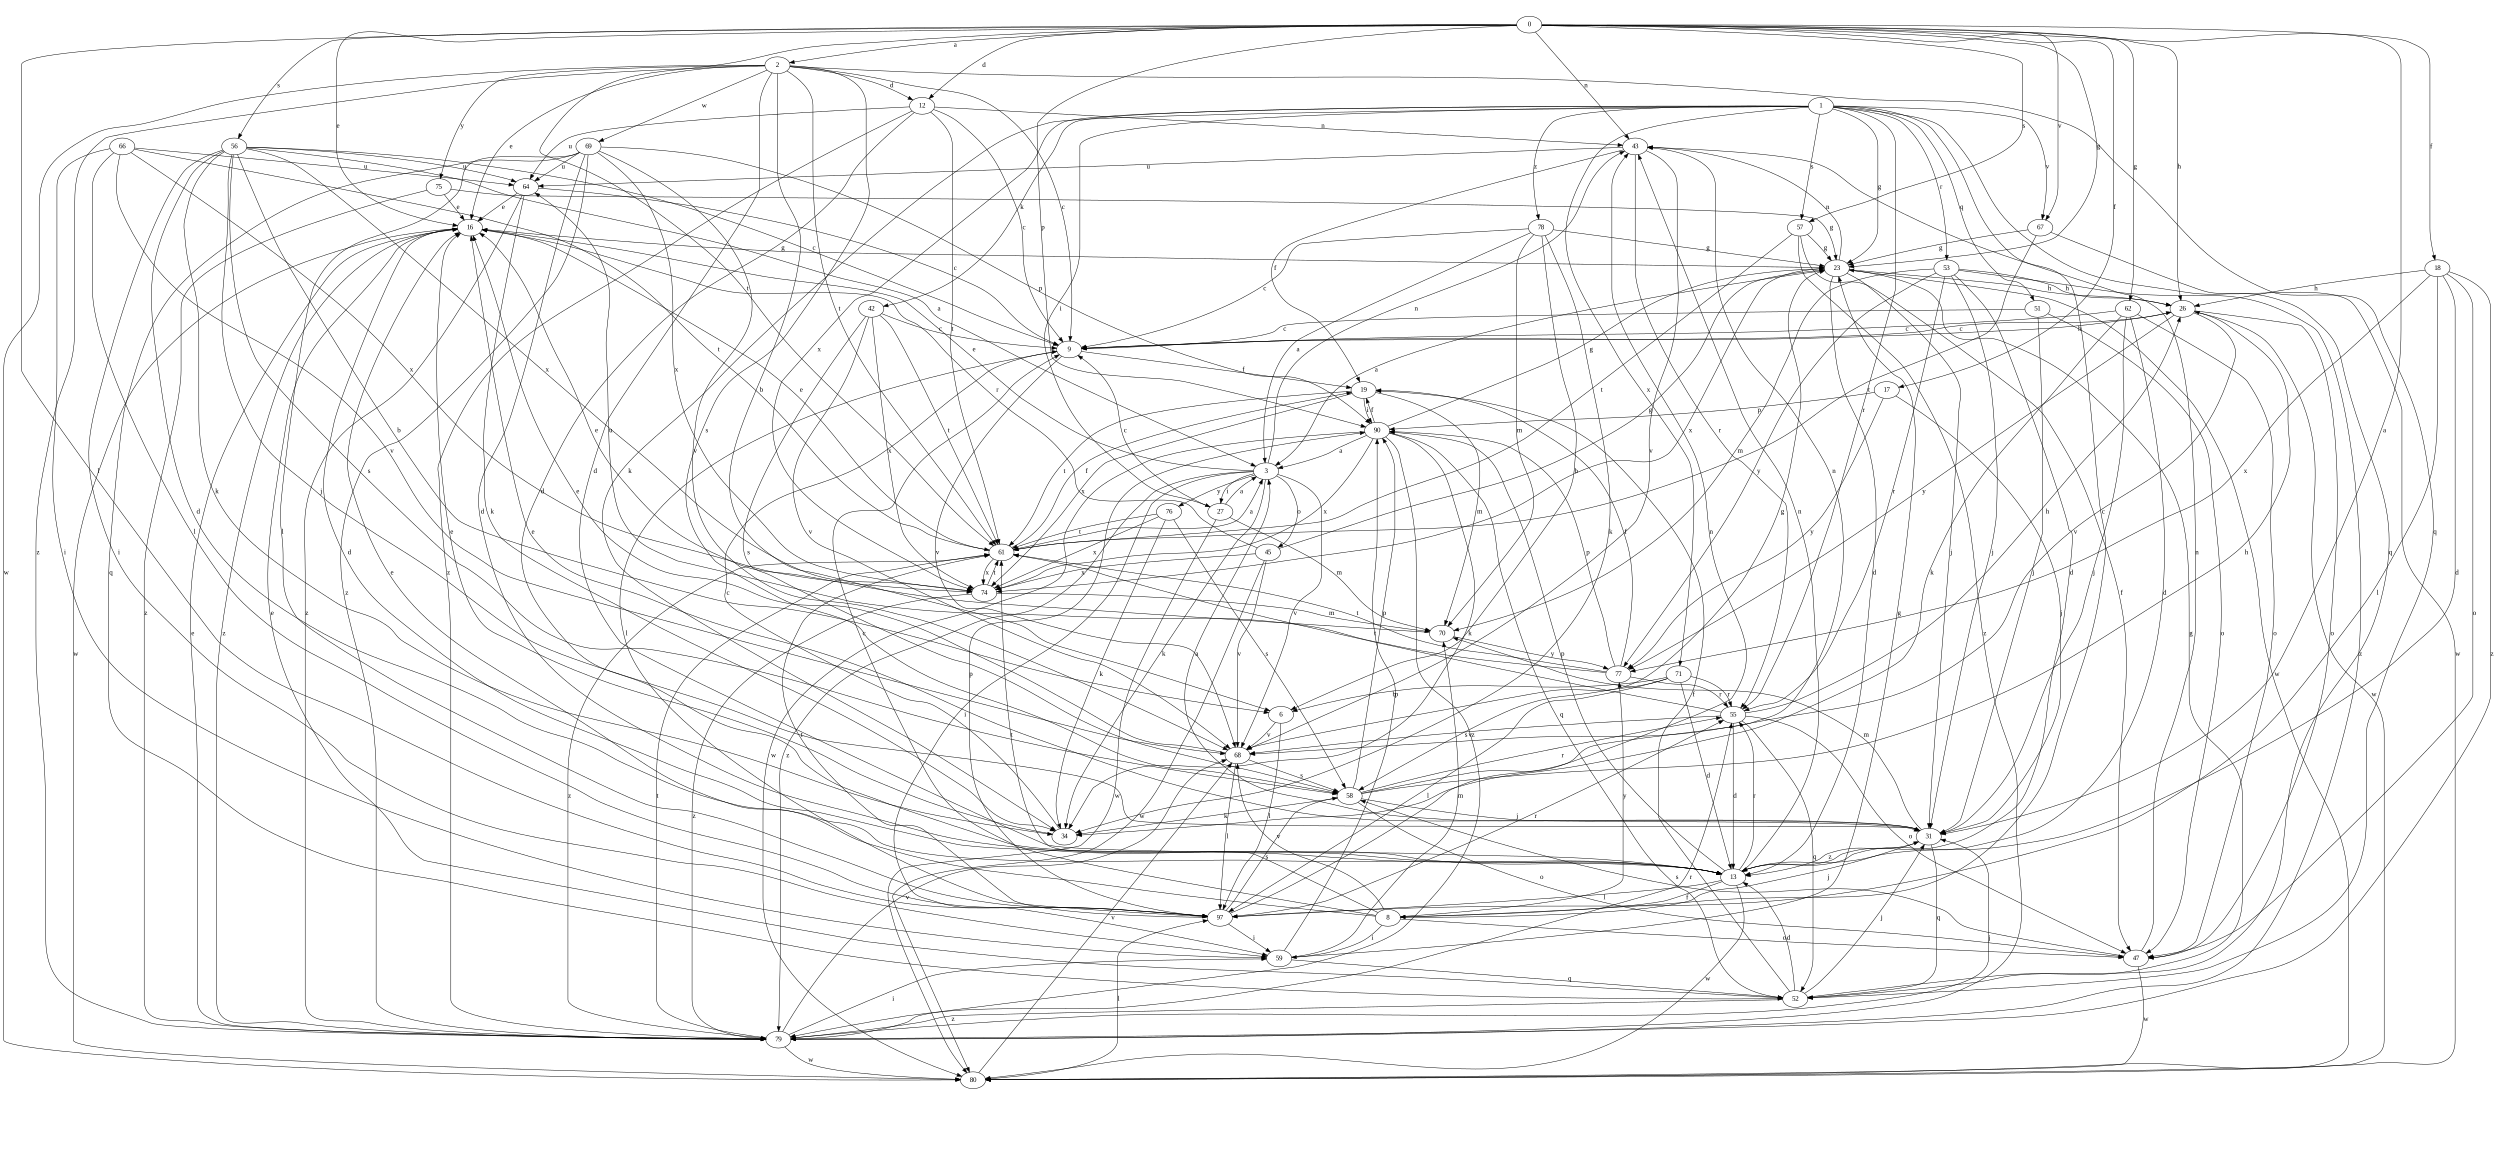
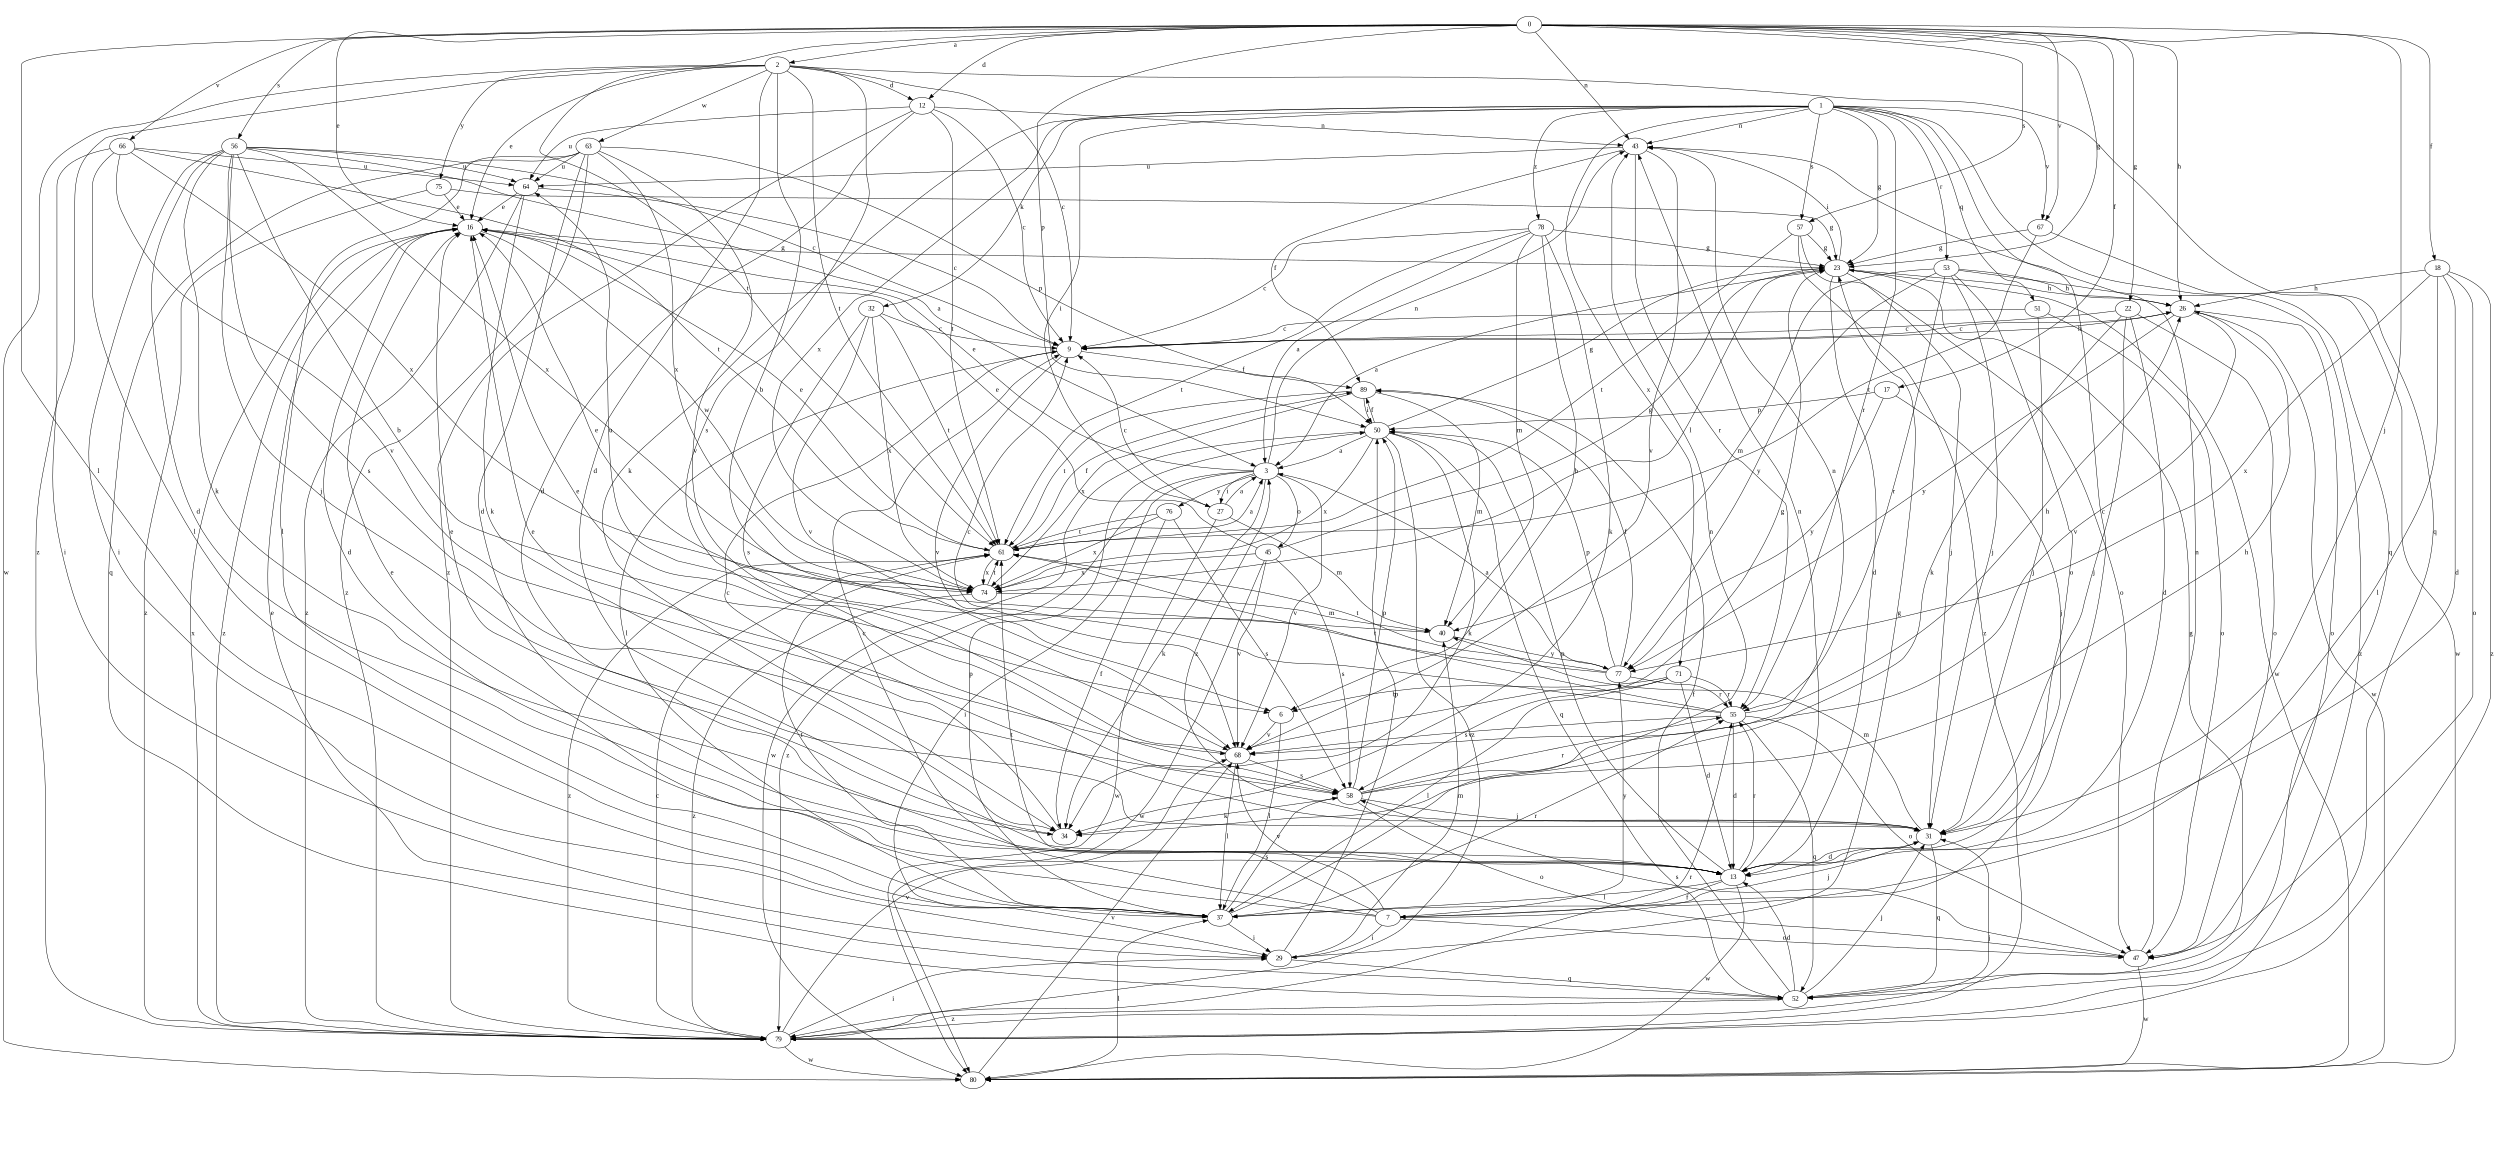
edge "0" -> "66": added, label "v"
edge "1" -> "43": added, label "n"
node "69": label "69" -> "63"
edge "23" -> "43": label "n" -> "i"
node "42": label "42" -> "32"
node "62": label "62" -> "22"
edge "78" -> "61": added, label "t"
edge "45" -> "16": label "r" -> "e"
node "19": label "19" -> "89"
node "90": label "90" -> "50"
edge "23" -> "74": label "x" -> "l"
edge "0" -> "31": label "a" -> "j"
edge "77" -> "3": added, label "a"
edge "53" -> "13": label "d" -> "o"
edge "57" -> "47": label "f" -> "o"
edge "79" -> "16": label "e" -> "x"
node "70": label "70" -> "40"
edge "55" -> "9": added, label "c"
edge "31" -> "3": label "a" -> "z"
edge "45" -> "58": added, label "s"
edge "76" -> "34": label "k" -> "f"
edge "79" -> "61": label "t" -> "c"
edge "31" -> "13": label "z" -> "d"
node "97": label "97" -> "37"
node "8": label "8" -> "7"
node "59": label "59" -> "29"
edge "16" -> "80": now "16" -> "74"
